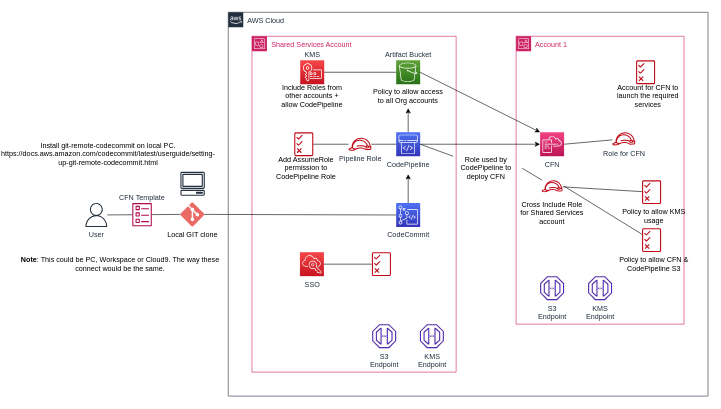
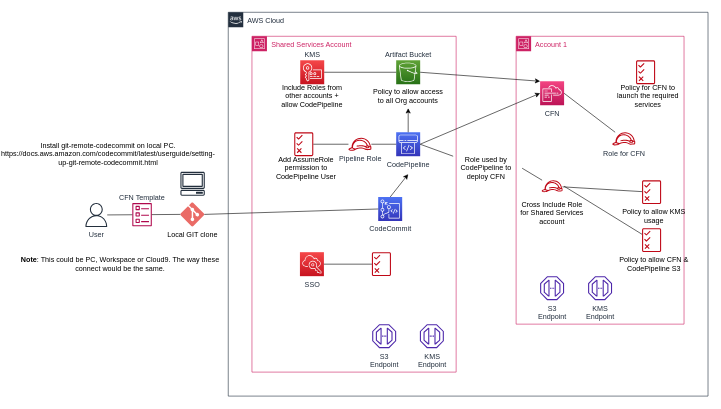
node "Account for CFN to launch the required services": label "Account for CFN to launch the required services" -> "Policy for CFN to launch the required services"
node "CFN": moved (552, 144) -> (552, 93)
node "Add AssumeRole permission to CodePipeline Role": label "Add AssumeRole permission to CodePipeline Role" -> "Add AssumeRole permission to CodePipeline User"
node "CodeCommit": moved (408, 215) -> (390, 209)
